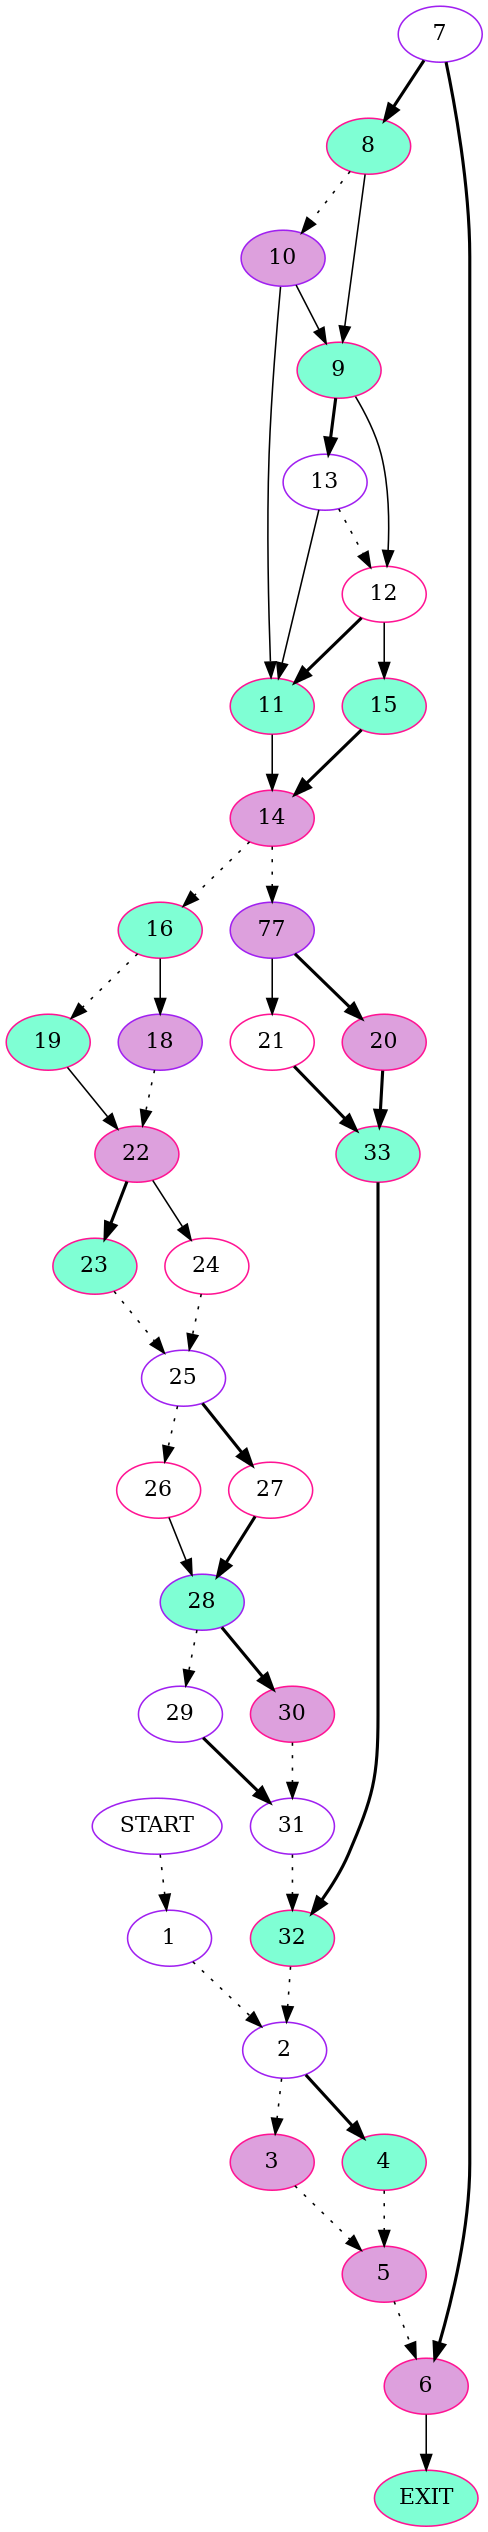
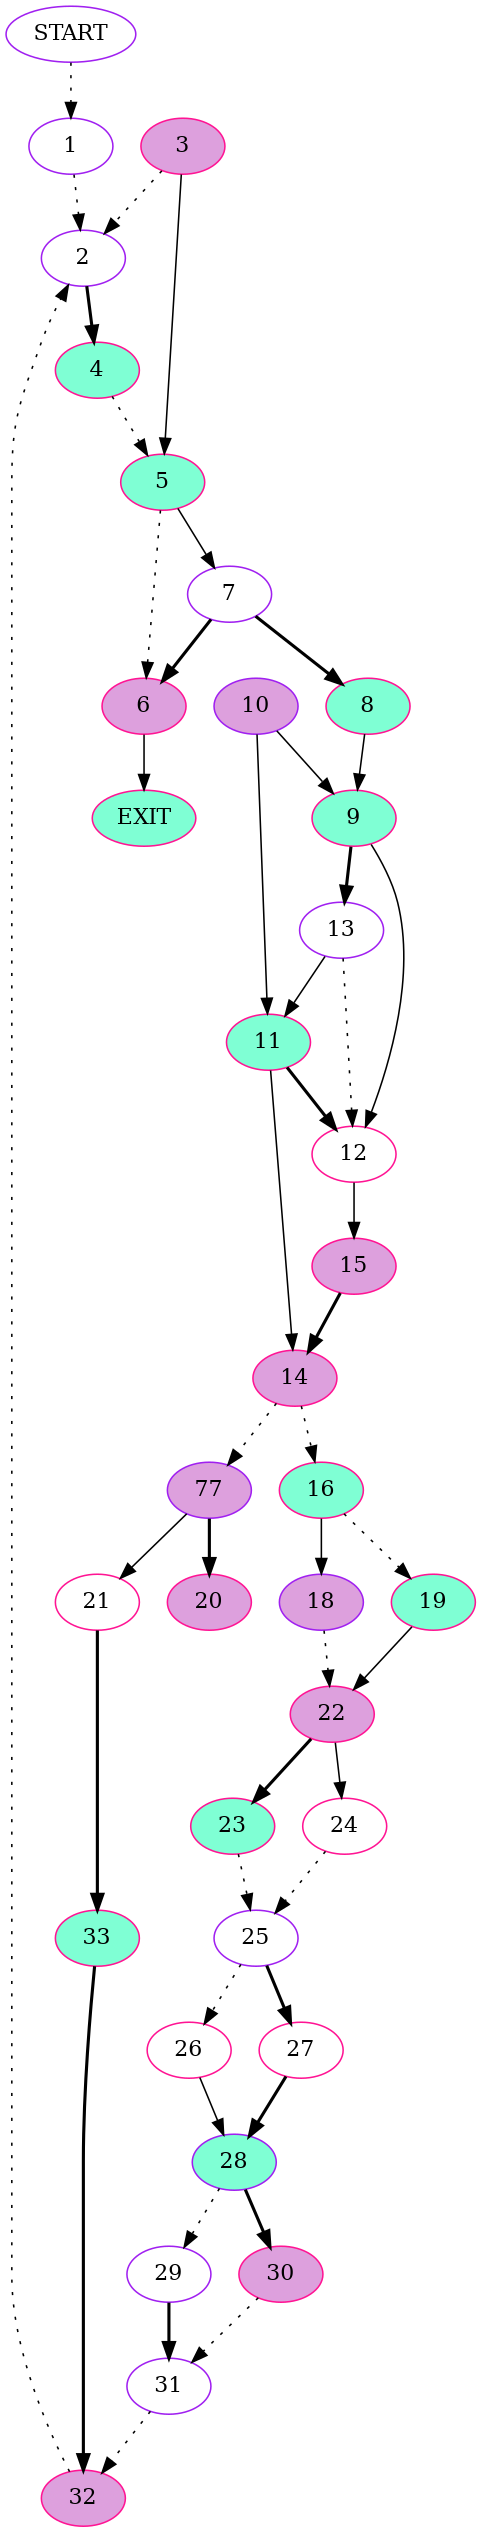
edge "8" -> "10": removed
edge "5" -> "7": added
edge "12" -> "11": reversed
node "15": fillcolor aquamarine -> plum
edge "20" -> "33": removed
node "32": fillcolor aquamarine -> plum
edge "2" -> "3": reversed
edge "3" -> "5": style dotted -> solid
node "5": fillcolor plum -> aquamarine
